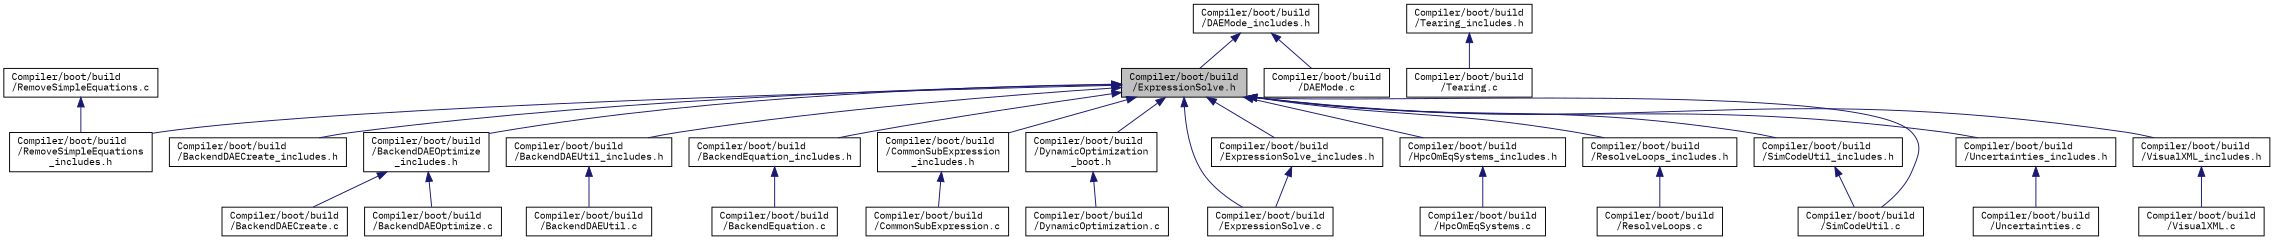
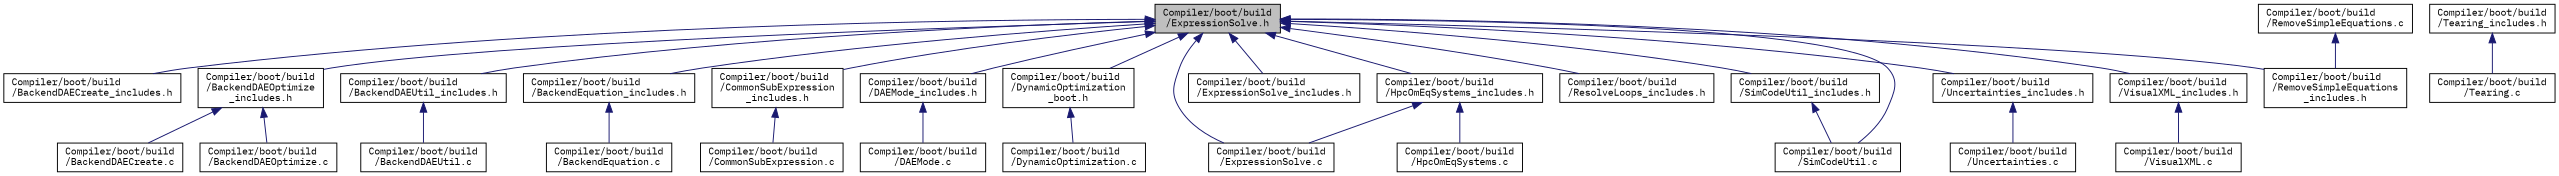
edge "Compiler/boot/build /ExpressionSolve.h" -> "Compiler/boot/build /DAEMode_includes.h": reversed
edge "Compiler/boot/build /ExpressionSolve.c" -> "Compiler/boot/build /ExpressionSolve_includes.h": now "Compiler/boot/build /ExpressionSolve.c" -> "Compiler/boot/build /HpcOmEqSystems_includes.h"
node "Compiler/boot/build /ResolveLoops.c": removed
